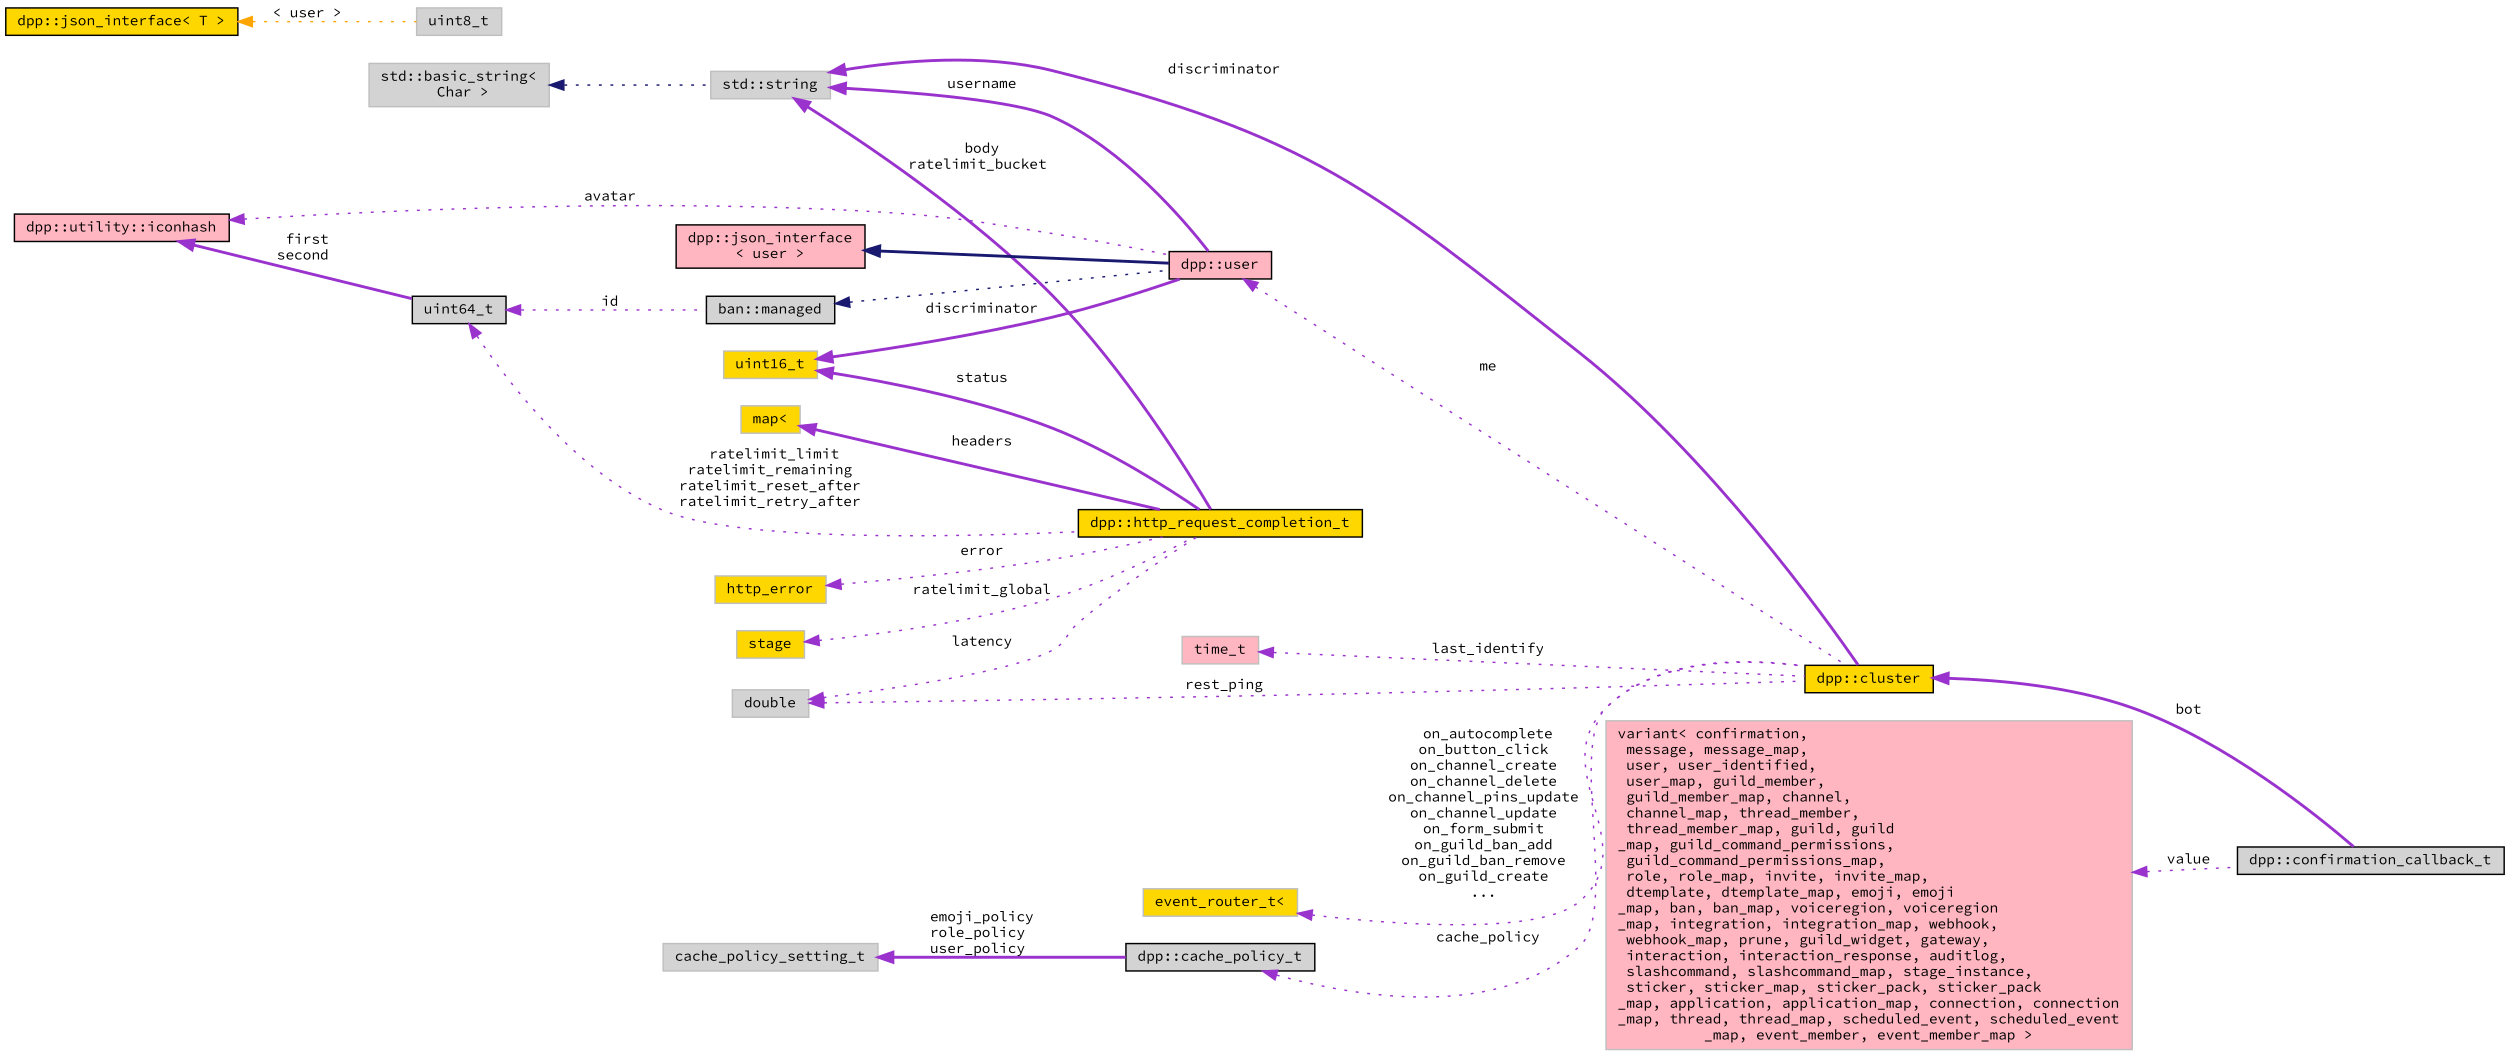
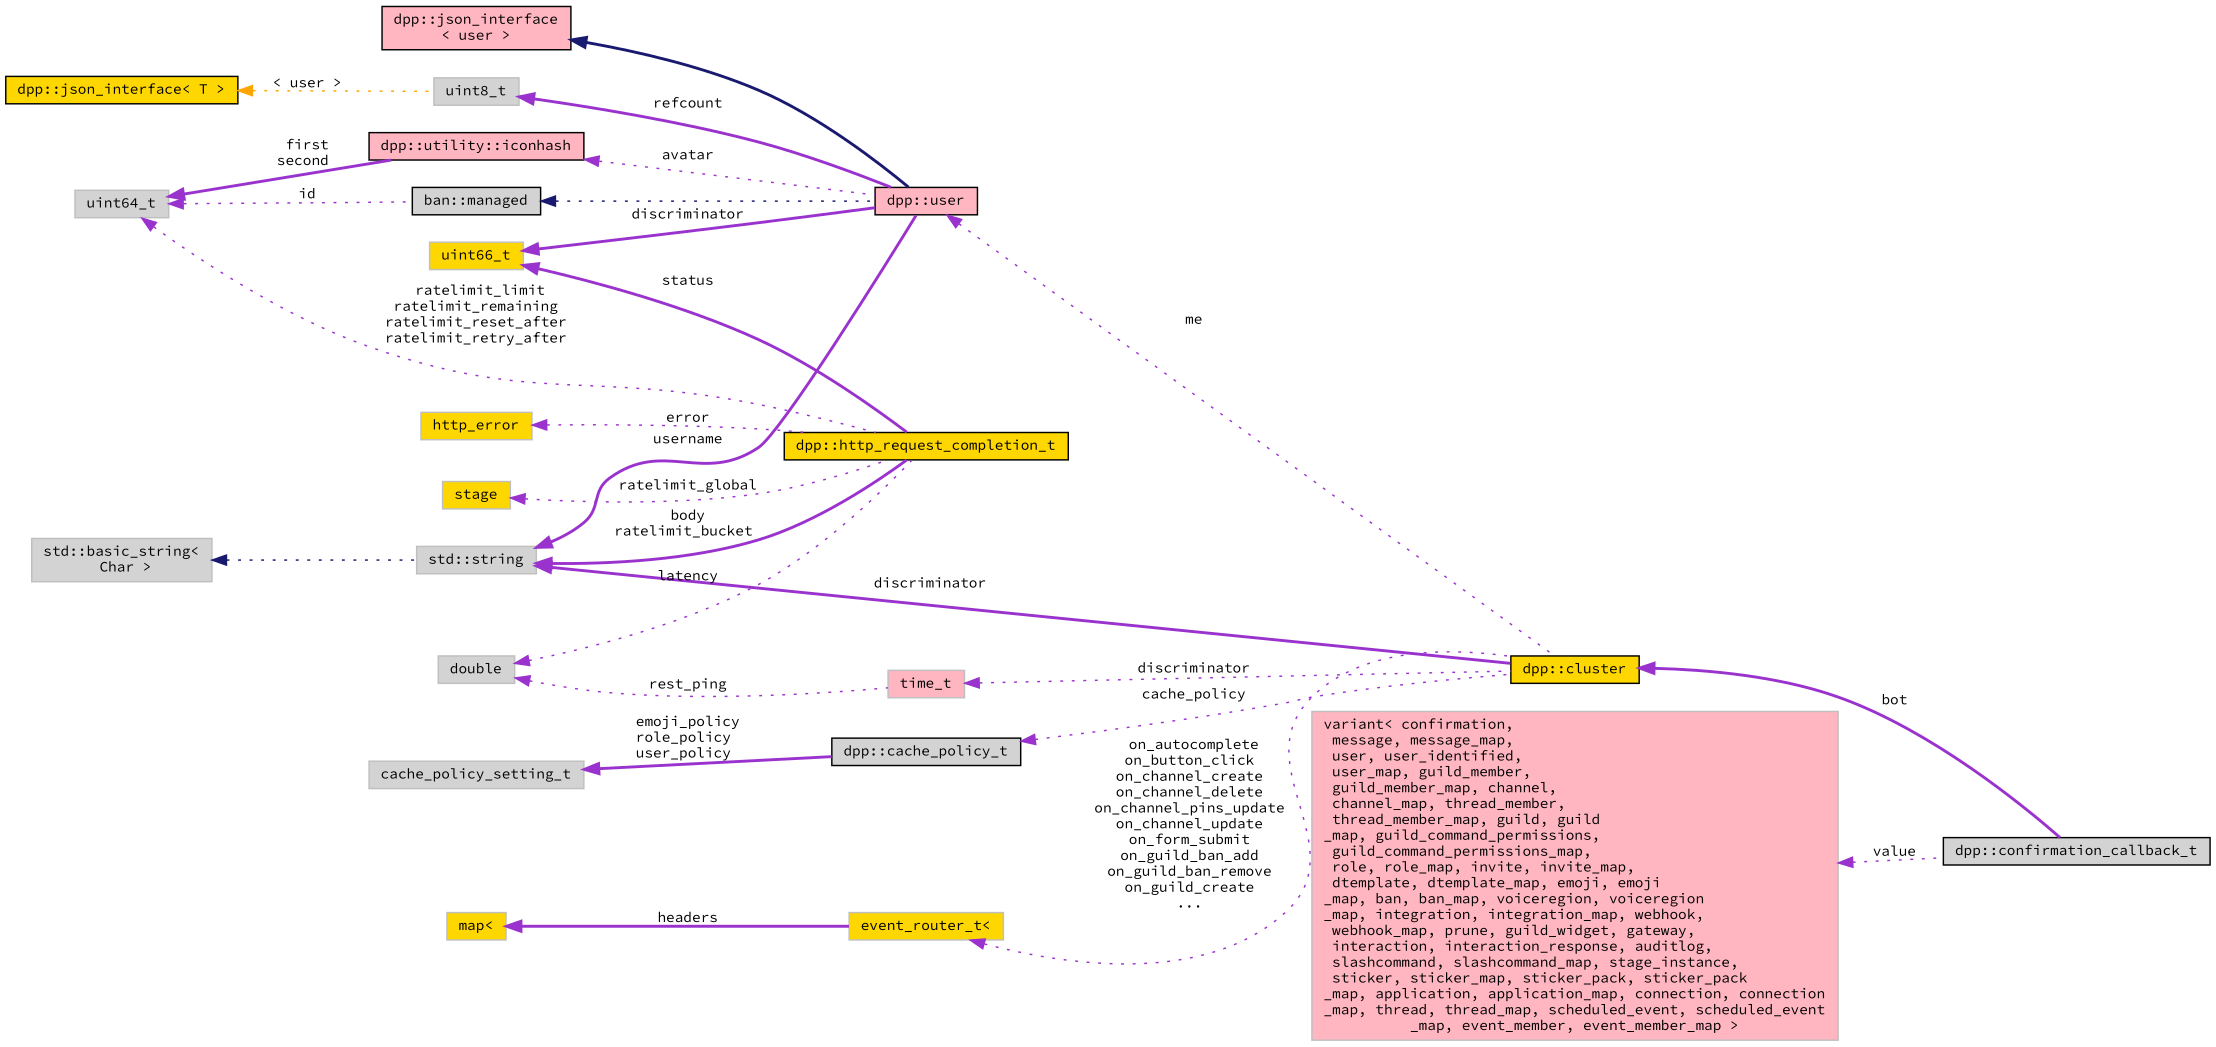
edge "dpp::user" -> "uint8_t": added, label "refcount"
edge "uint64_t" -> "dpp::utility::iconhash": reversed
node "uint64_t": color black -> grey75
node "uint16_t": label "uint16_t" -> "uint66_t"
edge "dpp::http_request_completion_t" -> "map<": now "event_router_t<" -> "map<"
edge "dpp::cluster" -> "time_t": label " last_identify" -> " discriminator"
edge "dpp::cluster" -> "double": now "time_t" -> "double"
